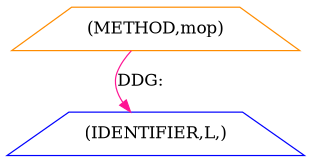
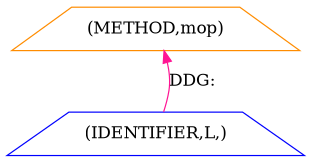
edge "(METHOD,mop)" -> "(IDENTIFIER,L,)": reversed
